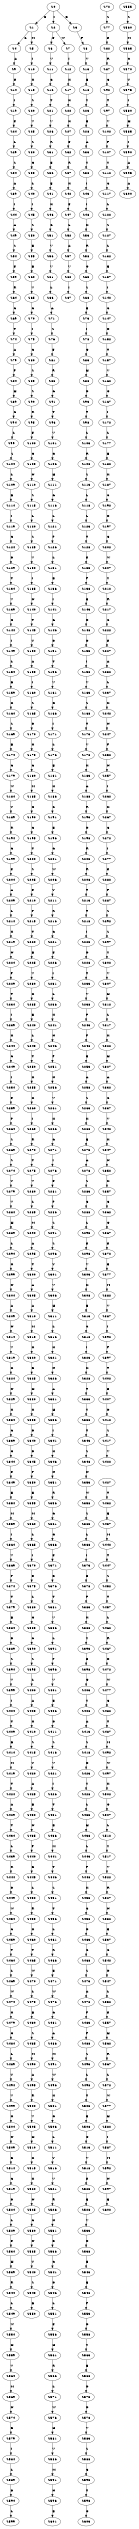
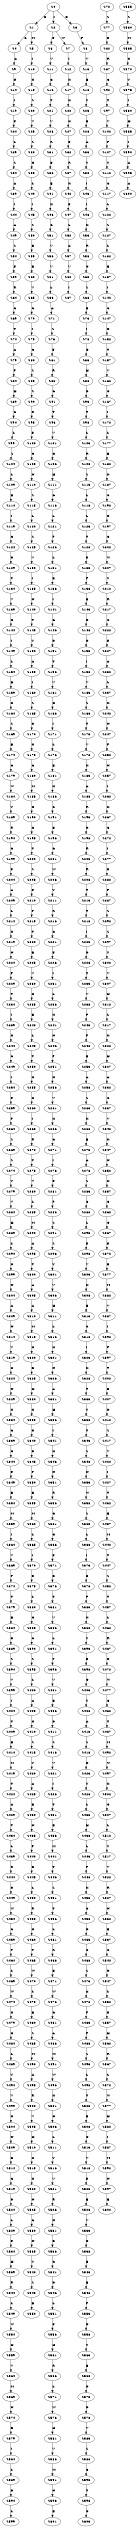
edge "S422" -> "S427": added, label "I"
